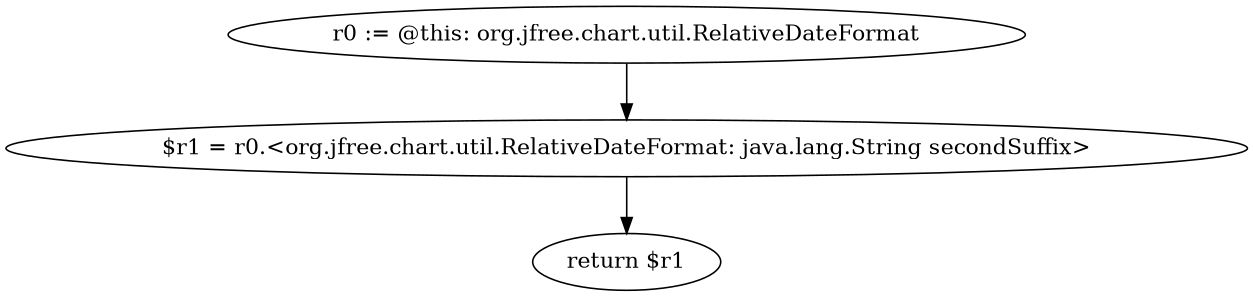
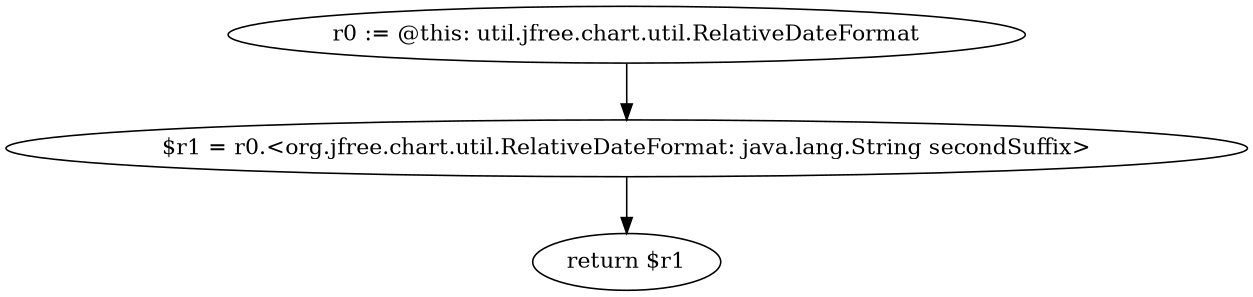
node "r0 := @this: org.jfree.chart.util.RelativeDateFormat": label "r0 := @this: org.jfree.chart.util.RelativeDateFormat" -> "r0 := @this: util.jfree.chart.util.RelativeDateFormat"
